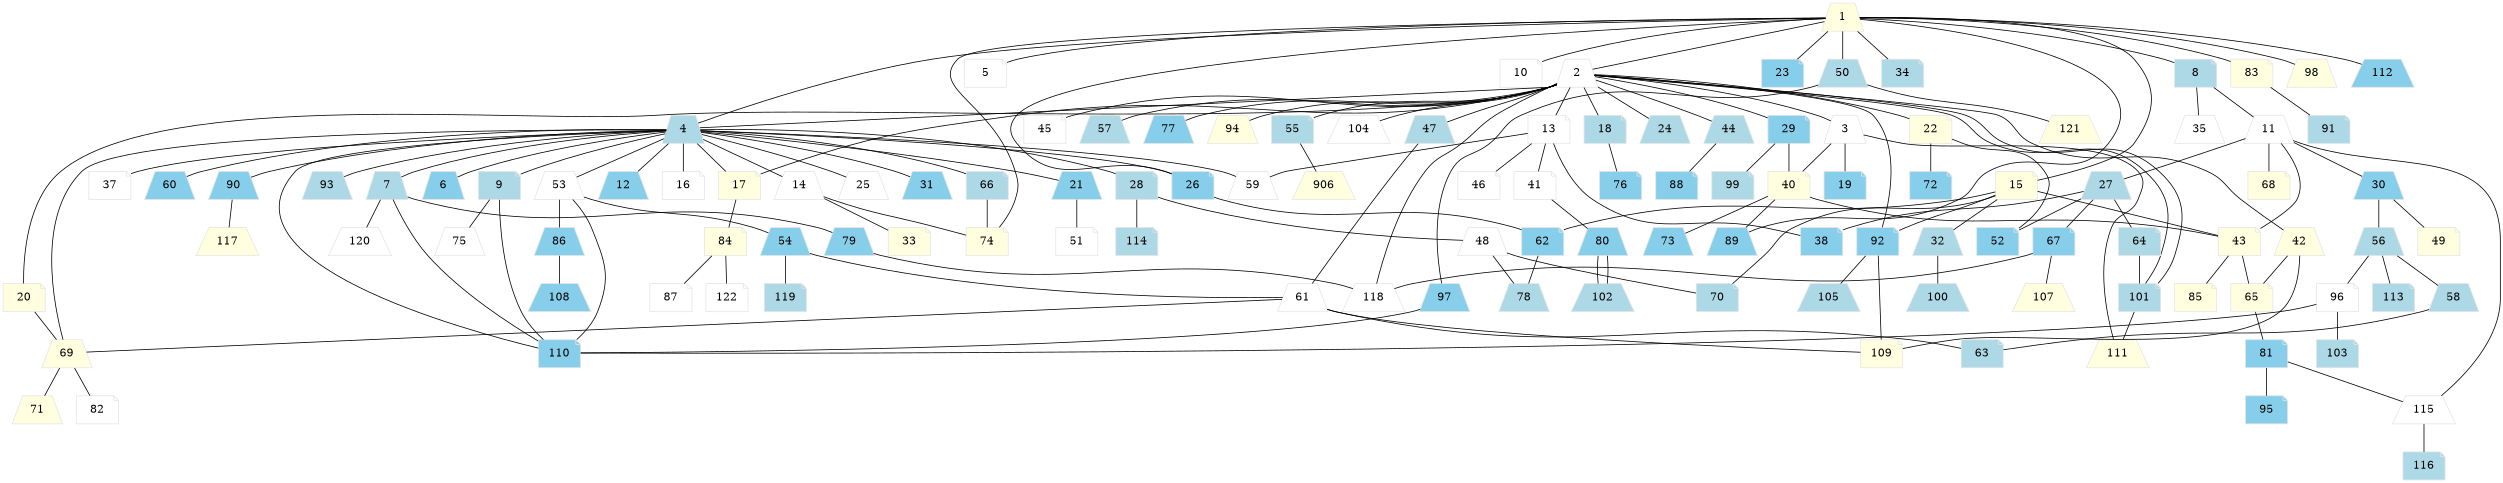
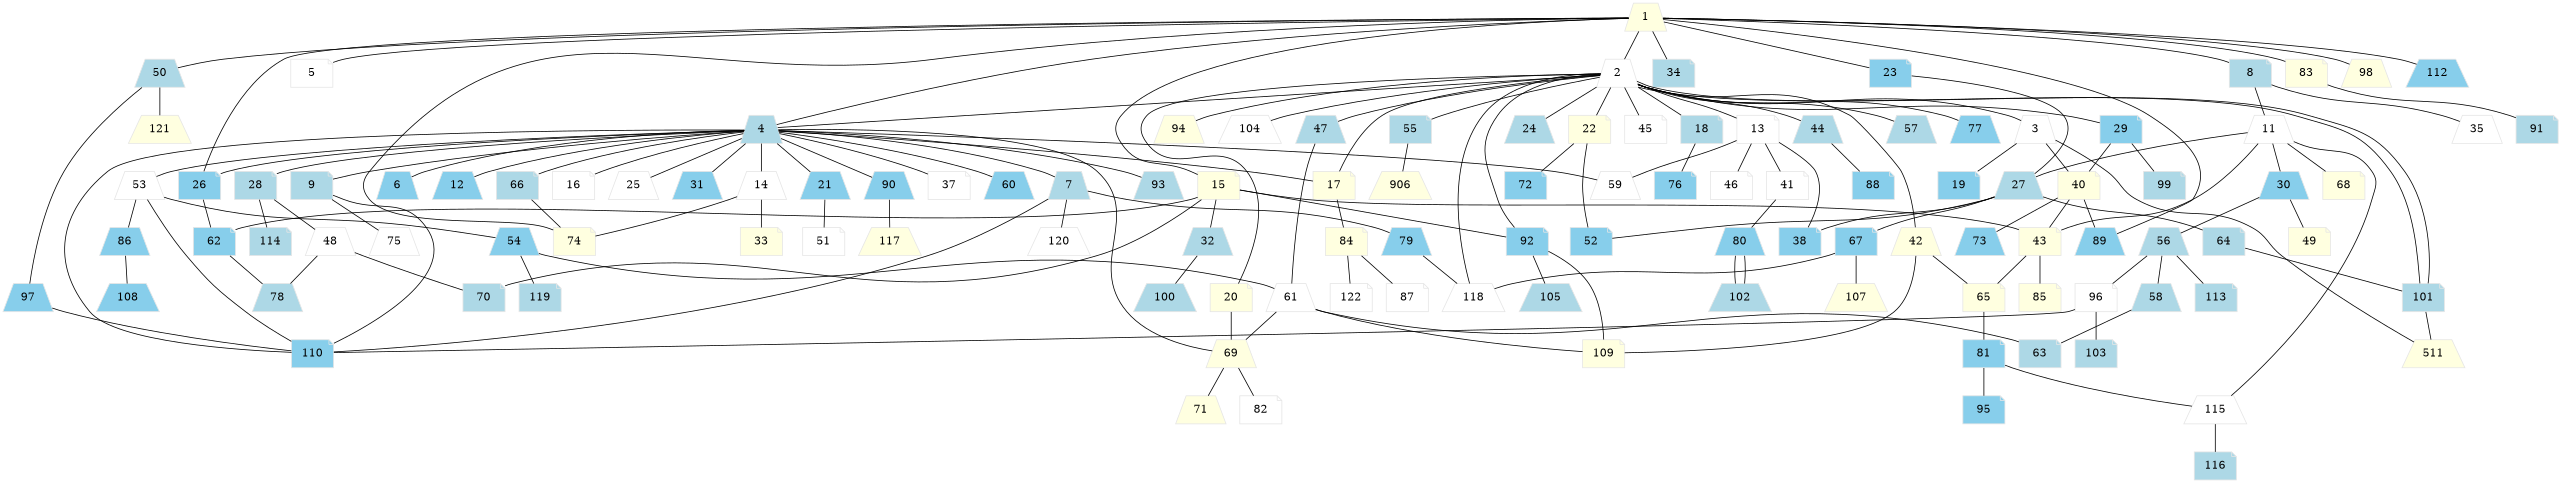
node "10": removed
edge "23" -- "27": added
node "111": label "111" -> "511"
